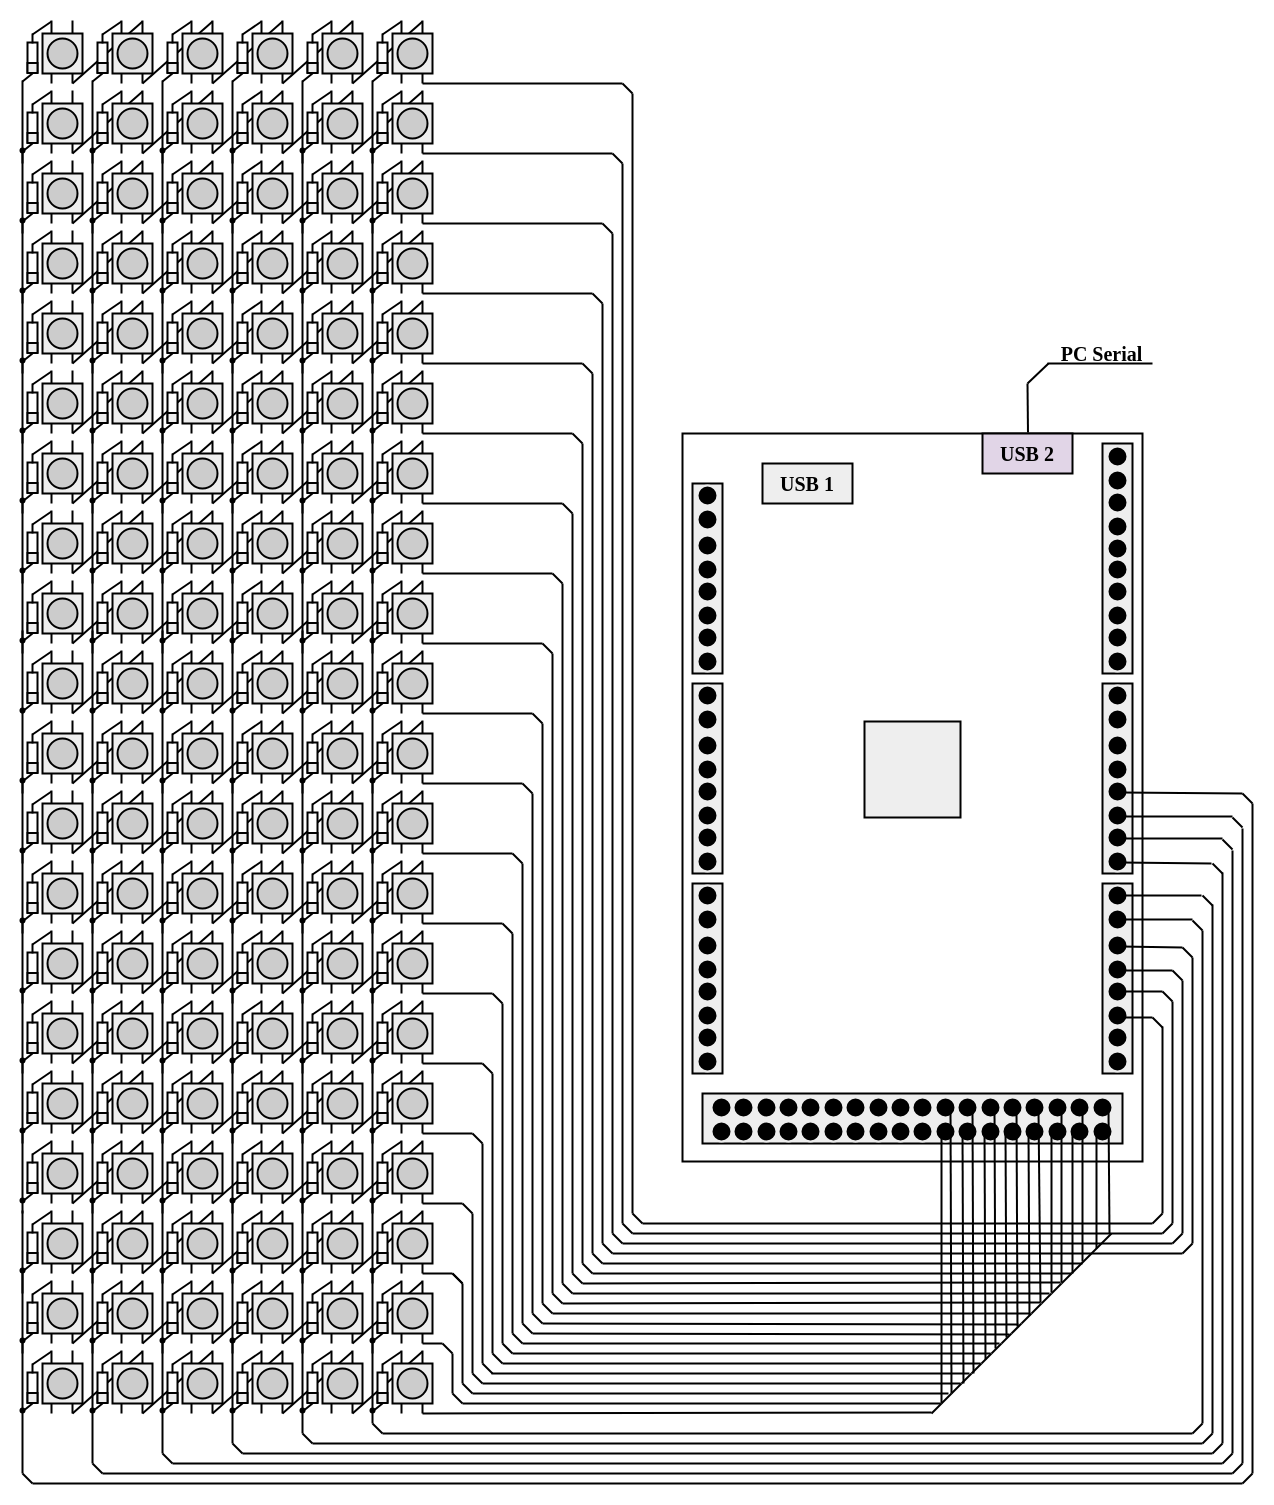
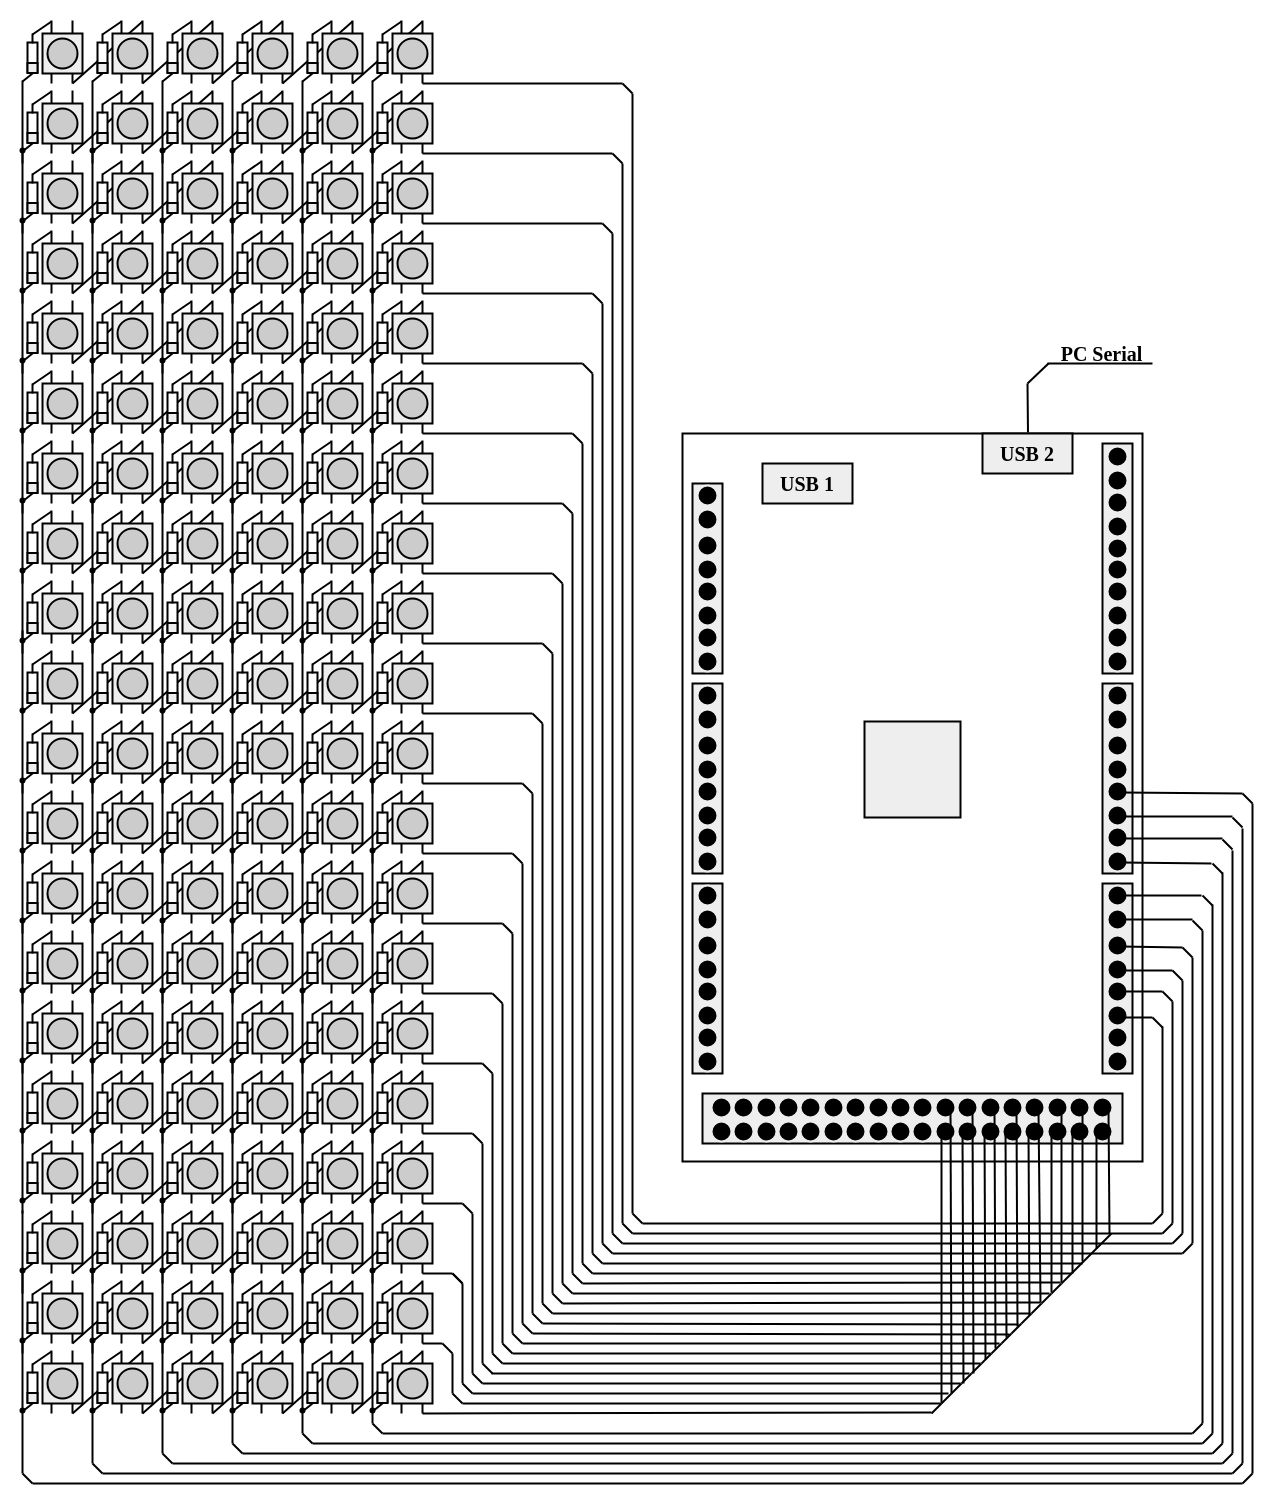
node "USB 2": fillcolor #e1d5e7 -> #eeeeee
